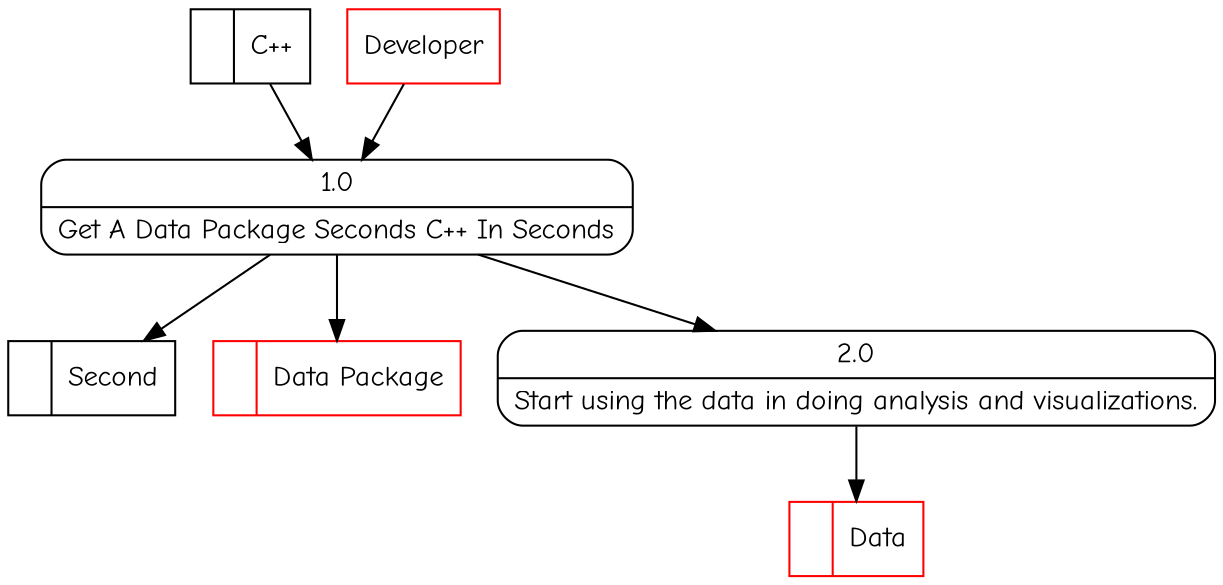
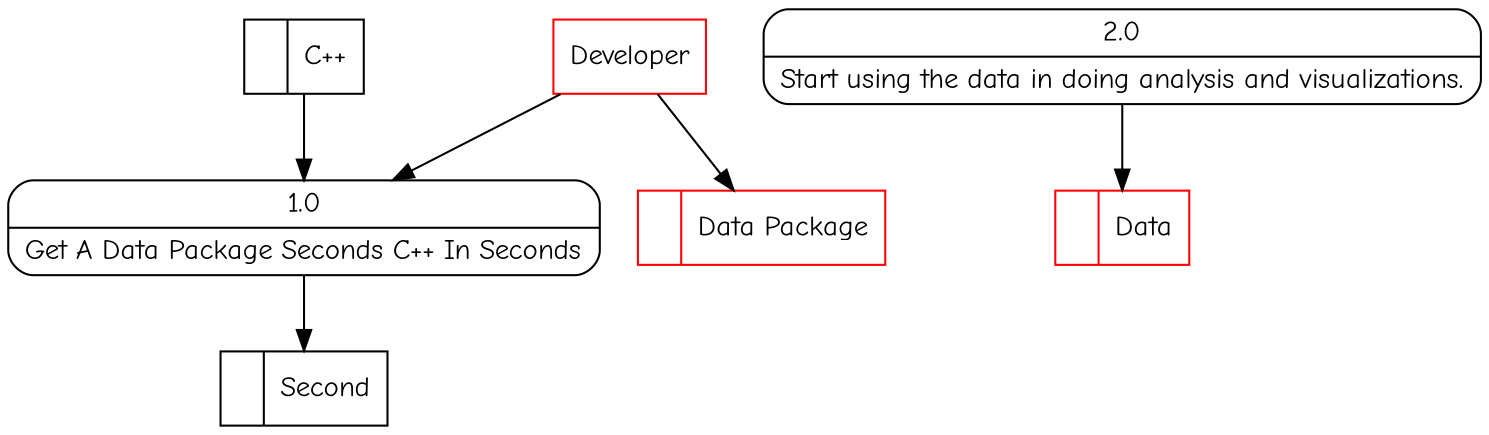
edge "1.0" -> "Data Package": now "Developer" -> "Data Package"
edge "1.0" -> "2.0": removed
